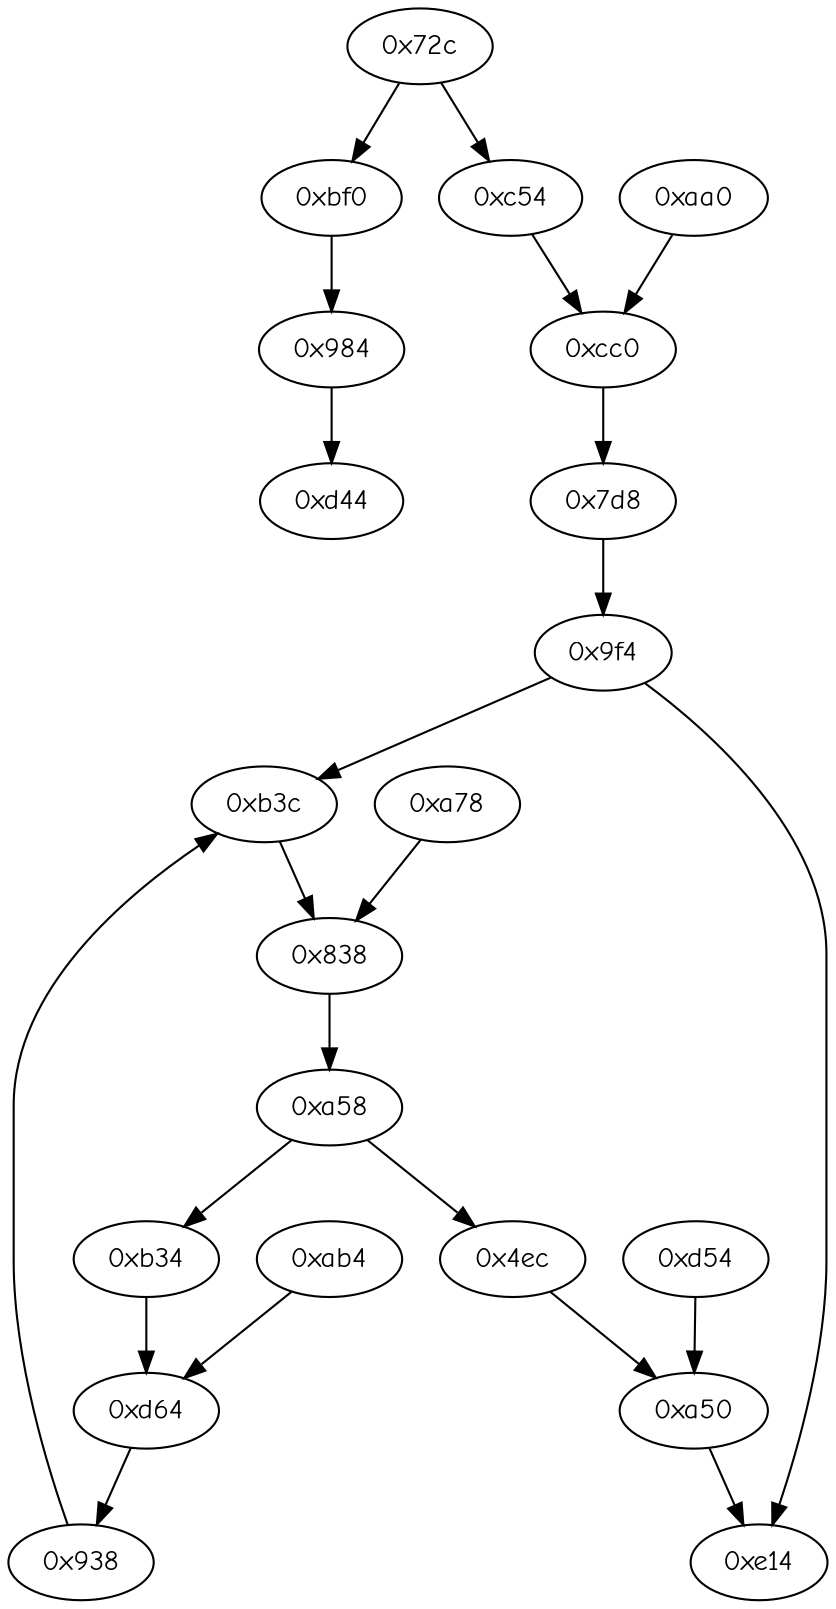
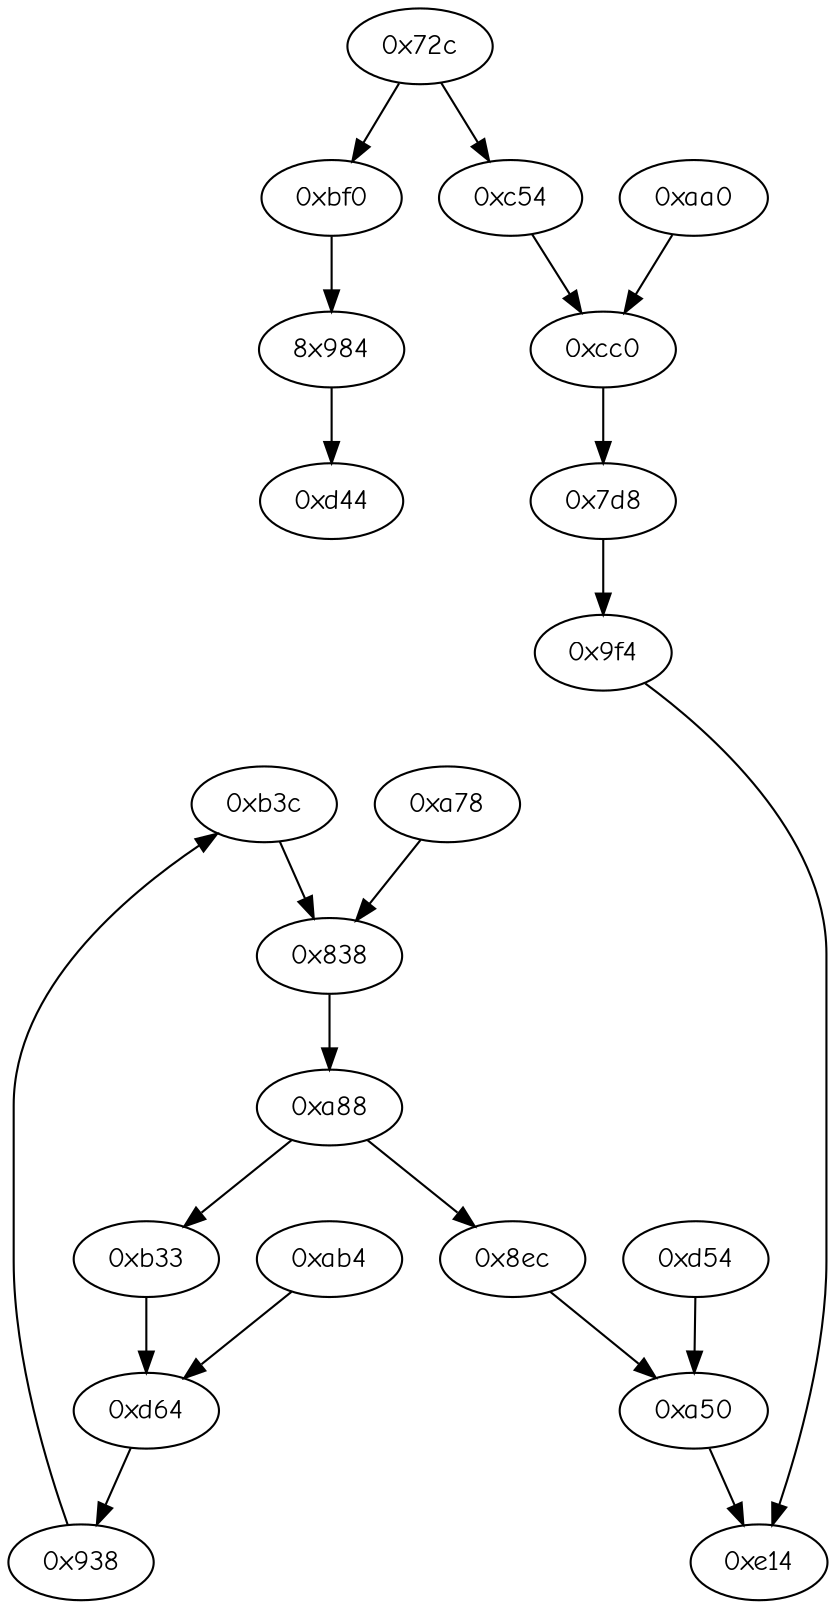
node "0x984": label "0x984" -> "8x984"
edge "0x9f4" -> "0xb3c": removed
node "0xa58": label "0xa58" -> "0xa88"
node "0xb34": label "0xb34" -> "0xb33"
node "0x4ec": label "0x4ec" -> "0x8ec"
